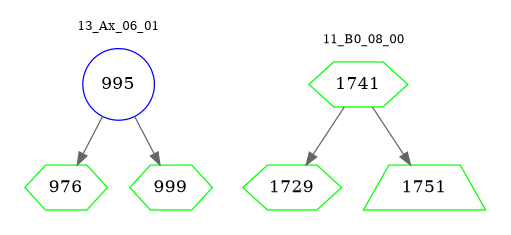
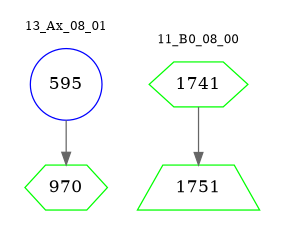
cluster "13_Ax_06_01": label "13_Ax_06_01" -> "13_Ax_08_01"
node "995": label "995" -> "595"
node "976": label "976" -> "970"
node "999": removed
node "1729": removed
